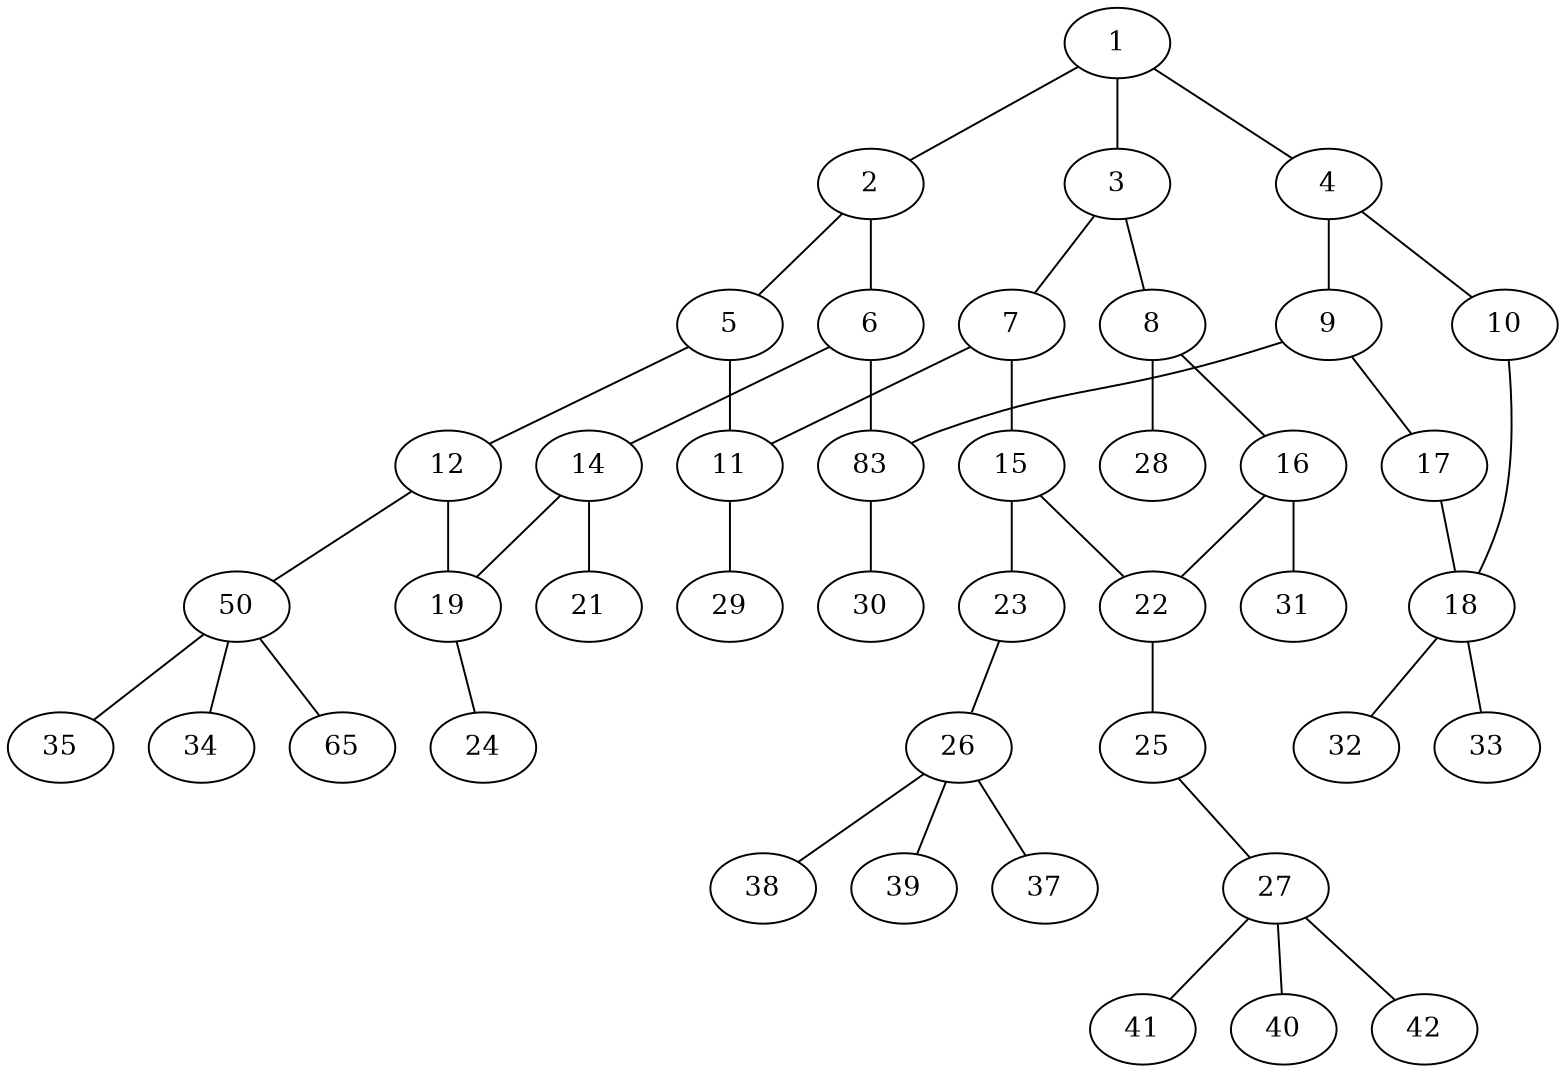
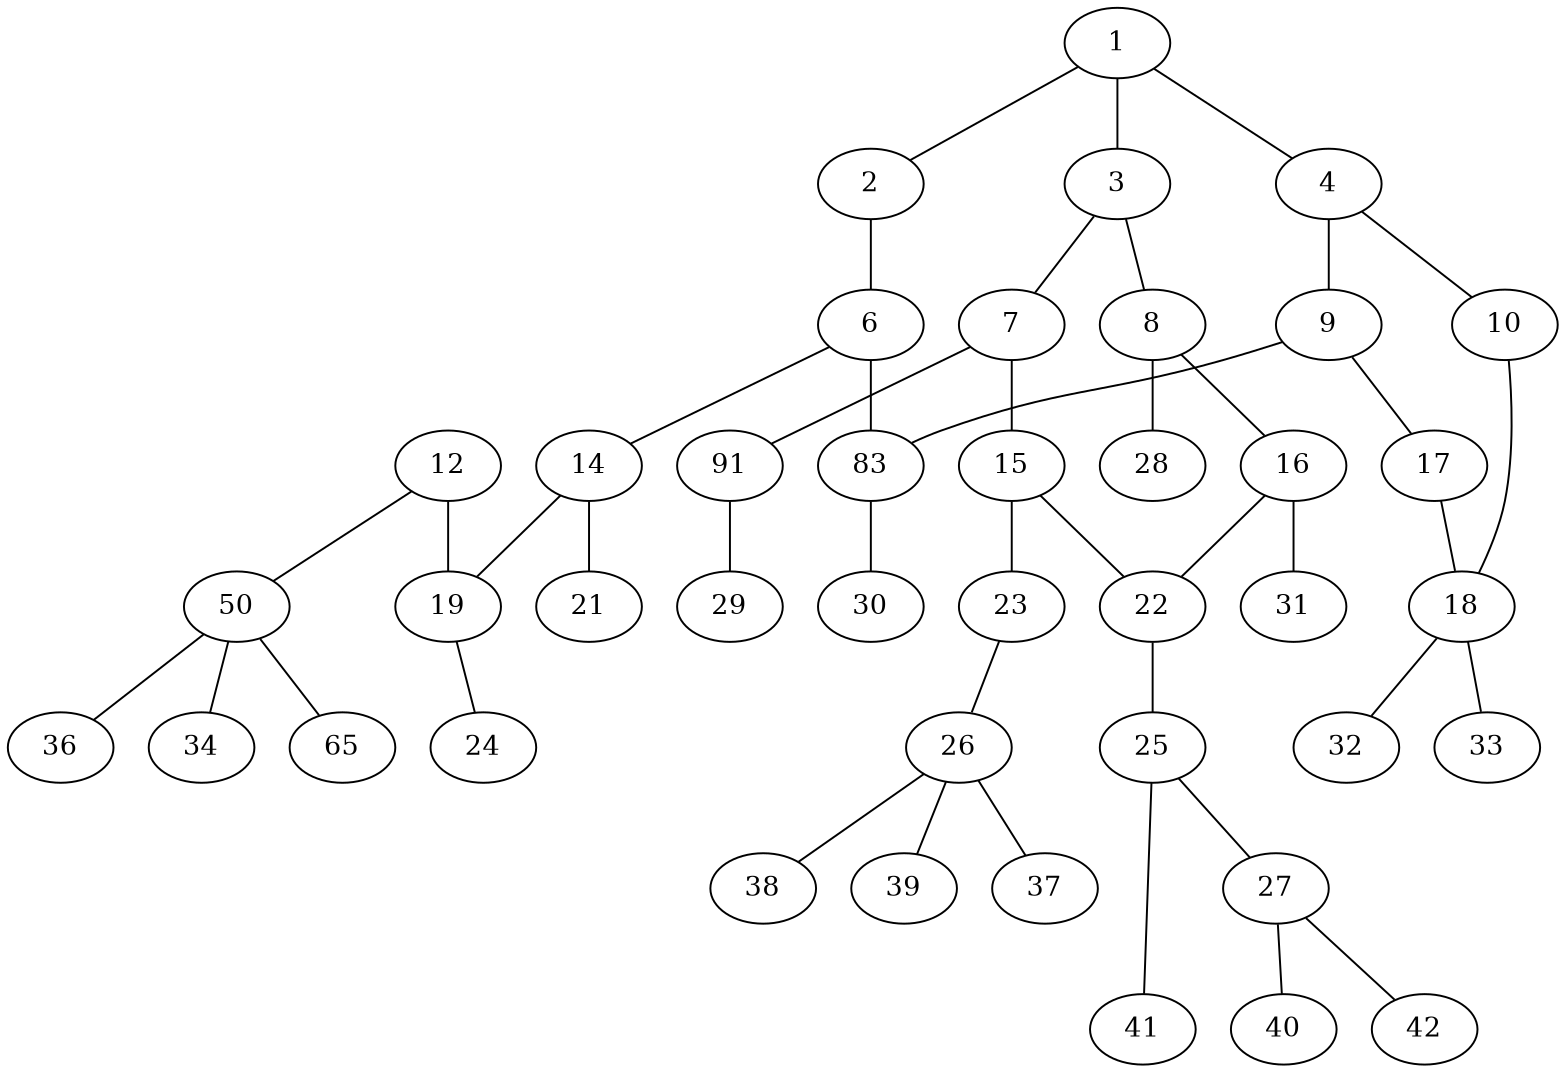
node "5": removed
node "11": label "11" -> "91"
node "35": label "35" -> "36"
edge "27" -- "41": now "25" -- "41"
